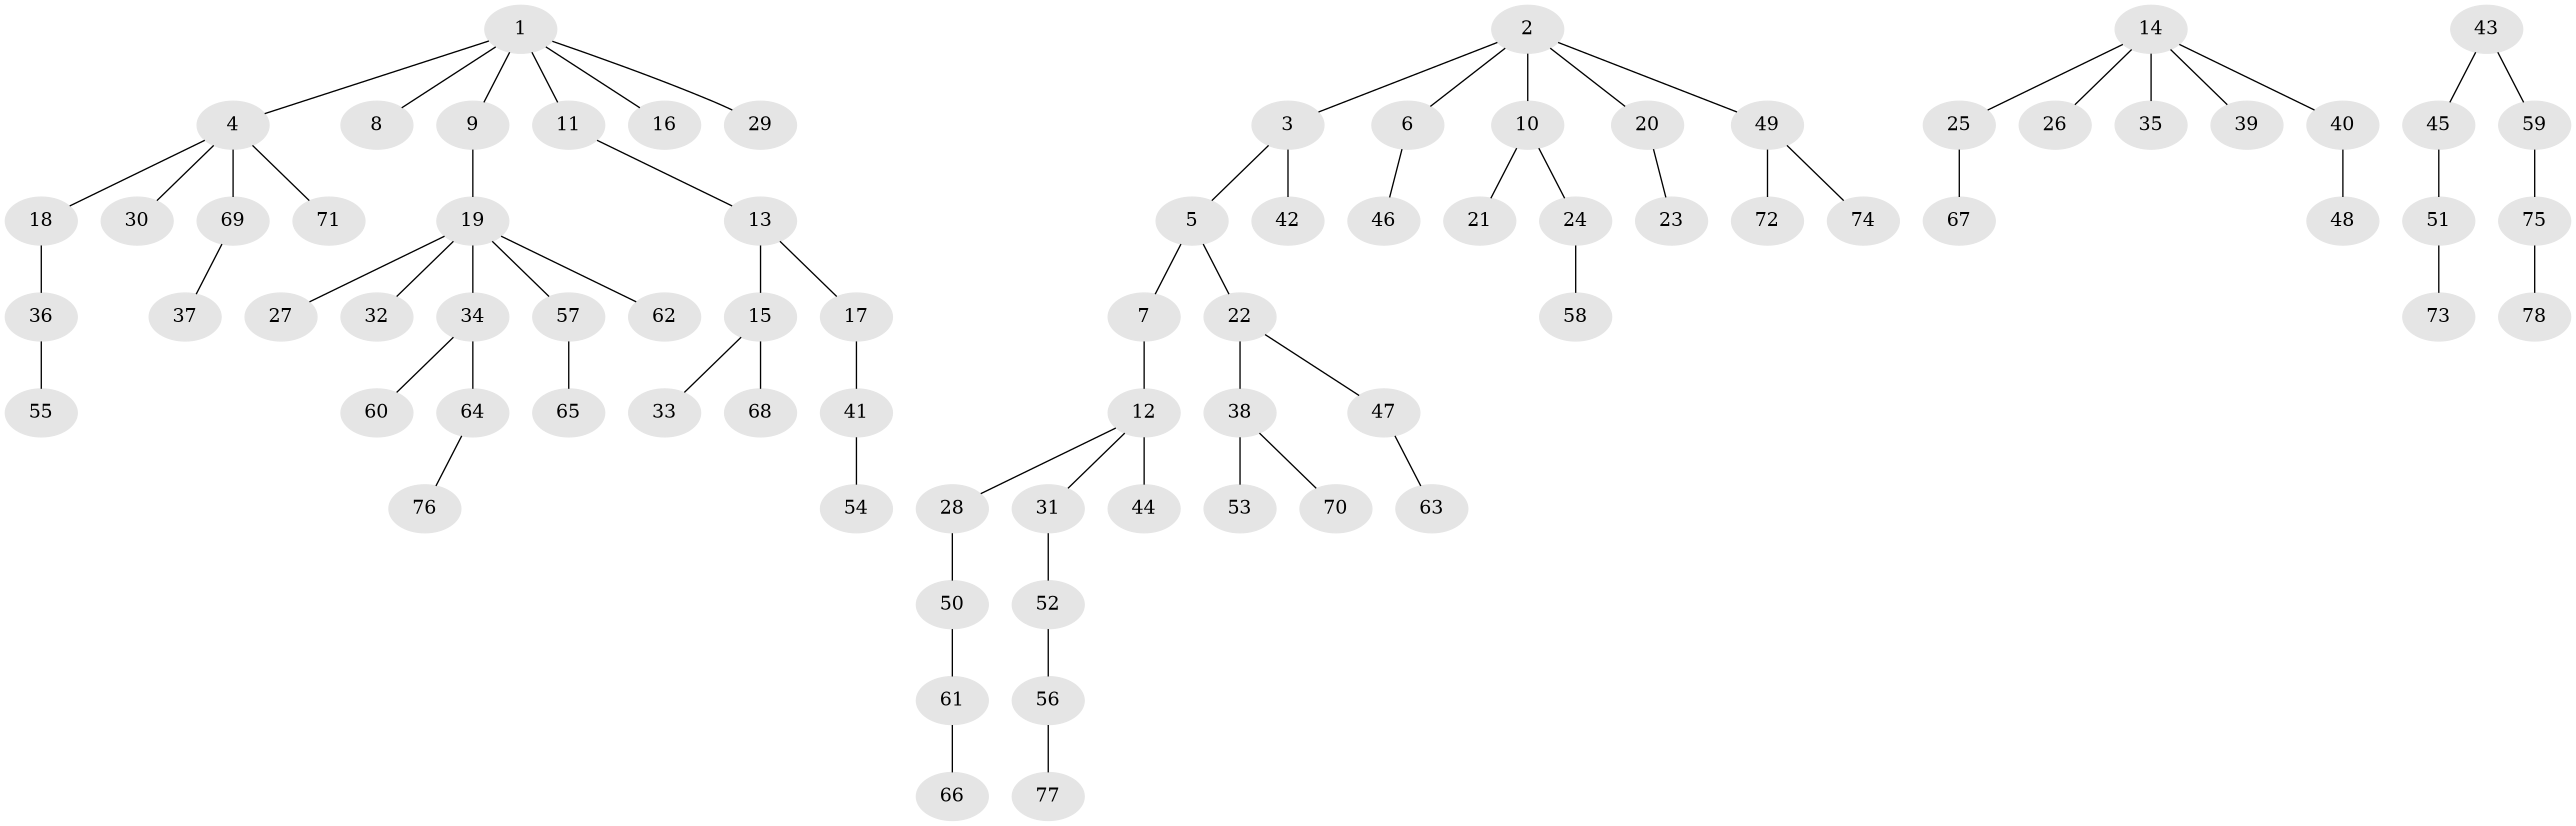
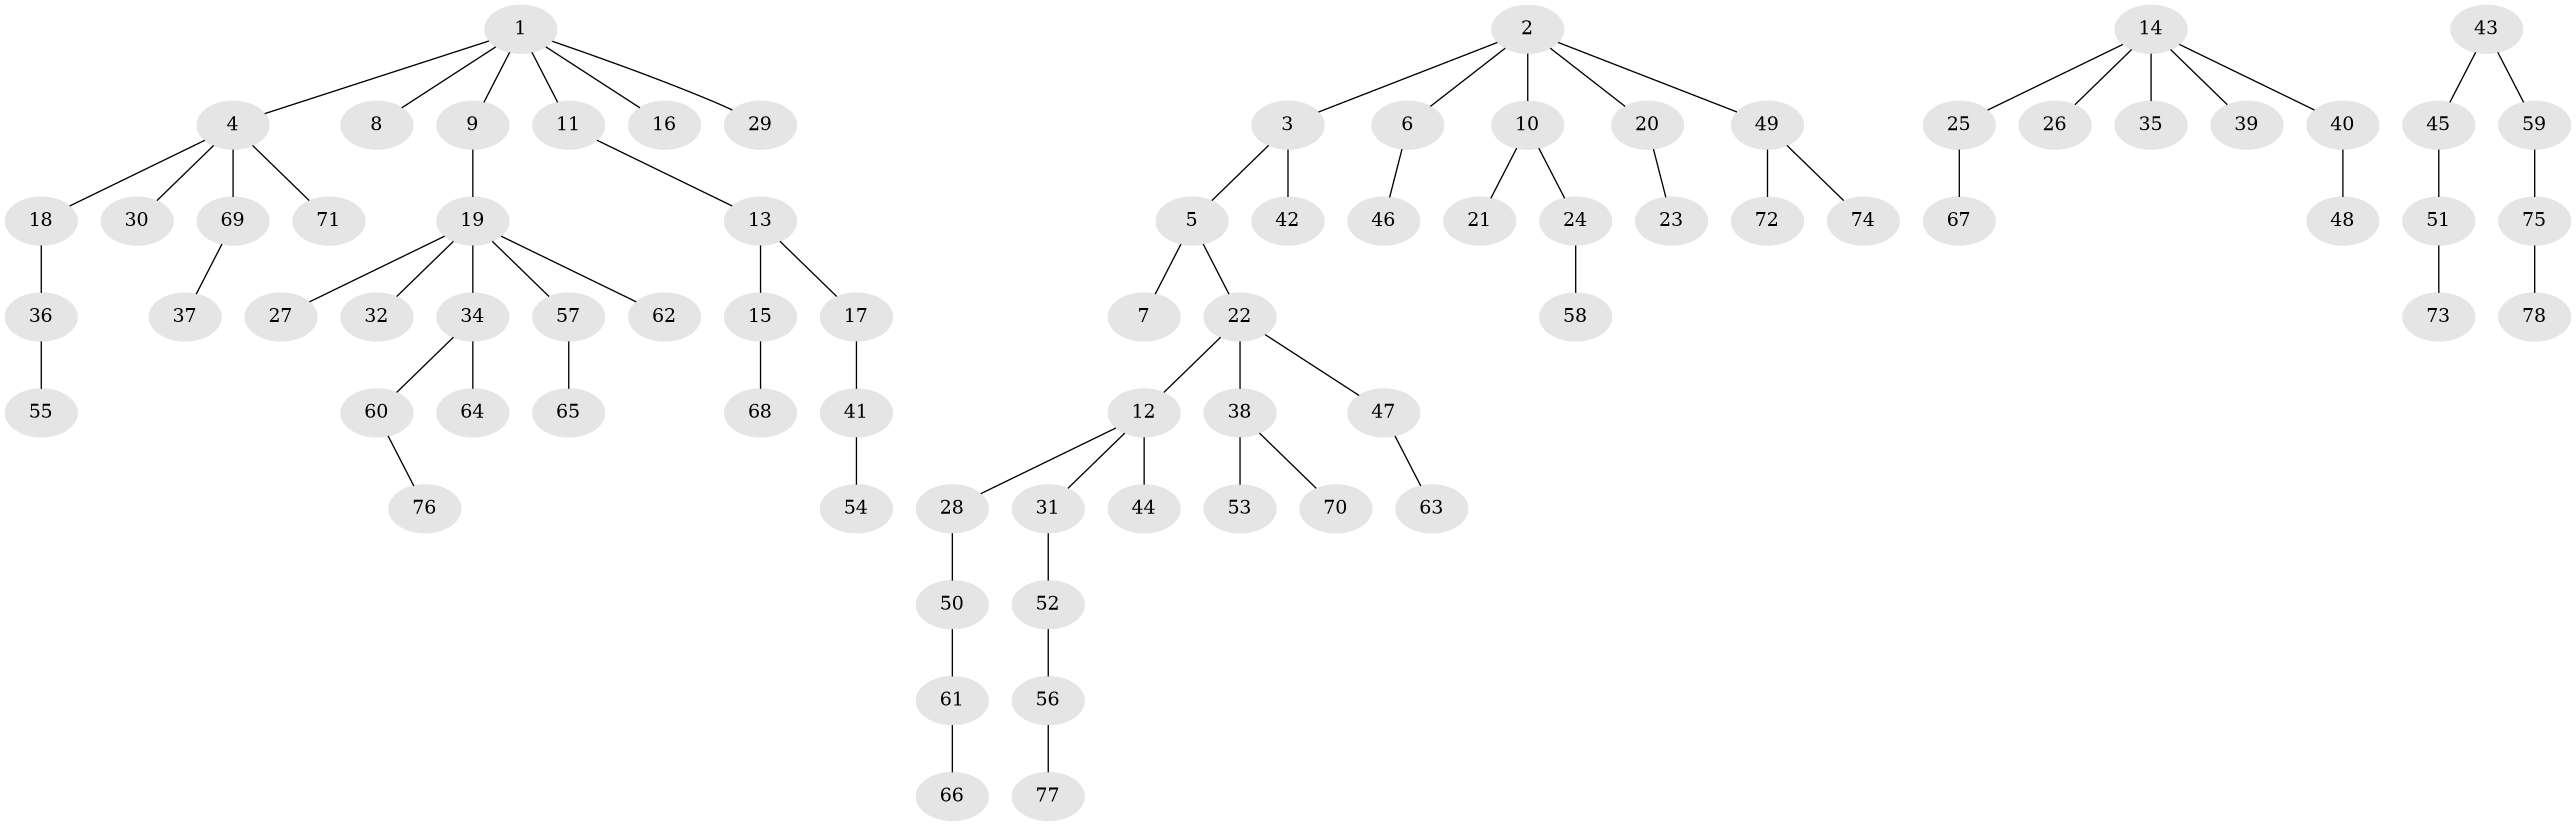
edge "7" -- "12": now "22" -- "12"
node "33": removed
edge "64" -- "76": now "60" -- "76"
